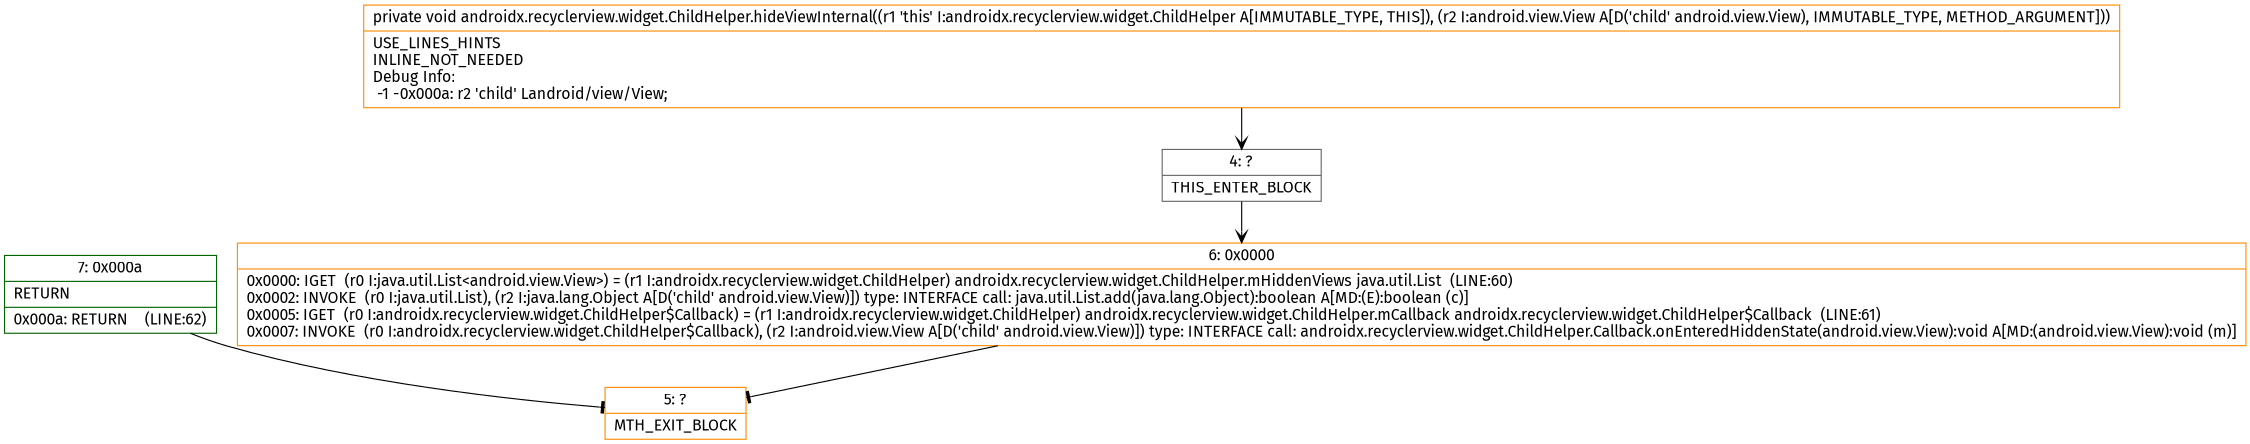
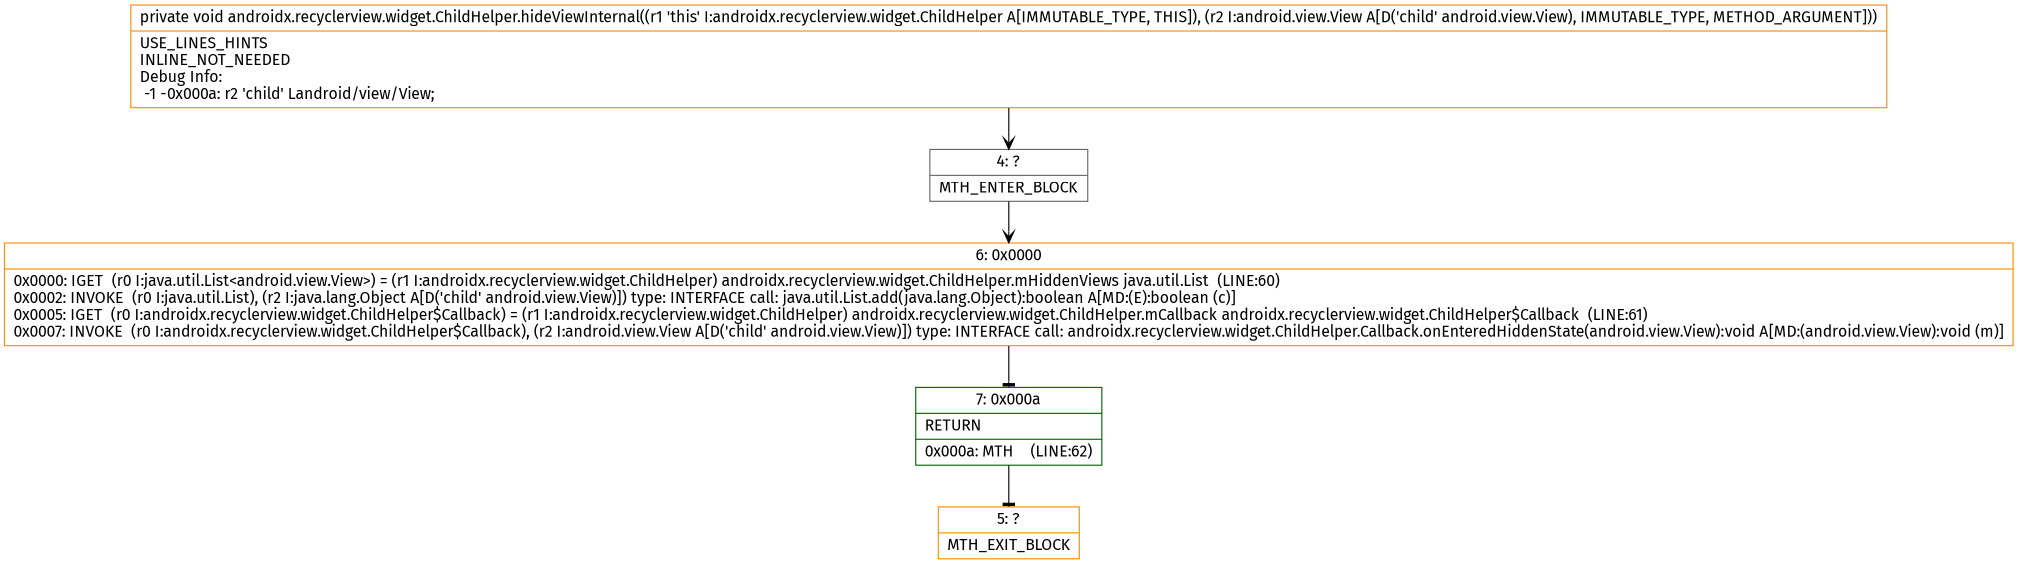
node "4: ?": text "THIS_ENTER_BLOCK" -> "MTH_ENTER_BLOCK"
node "7: 0x000a": text "0x000a: RETURN    (LINE:62)" -> "0x000a: MTH    (LINE:62)"
edge "6: 0x0000" -> "5: ?": now "6: 0x0000" -> "7: 0x000a"
